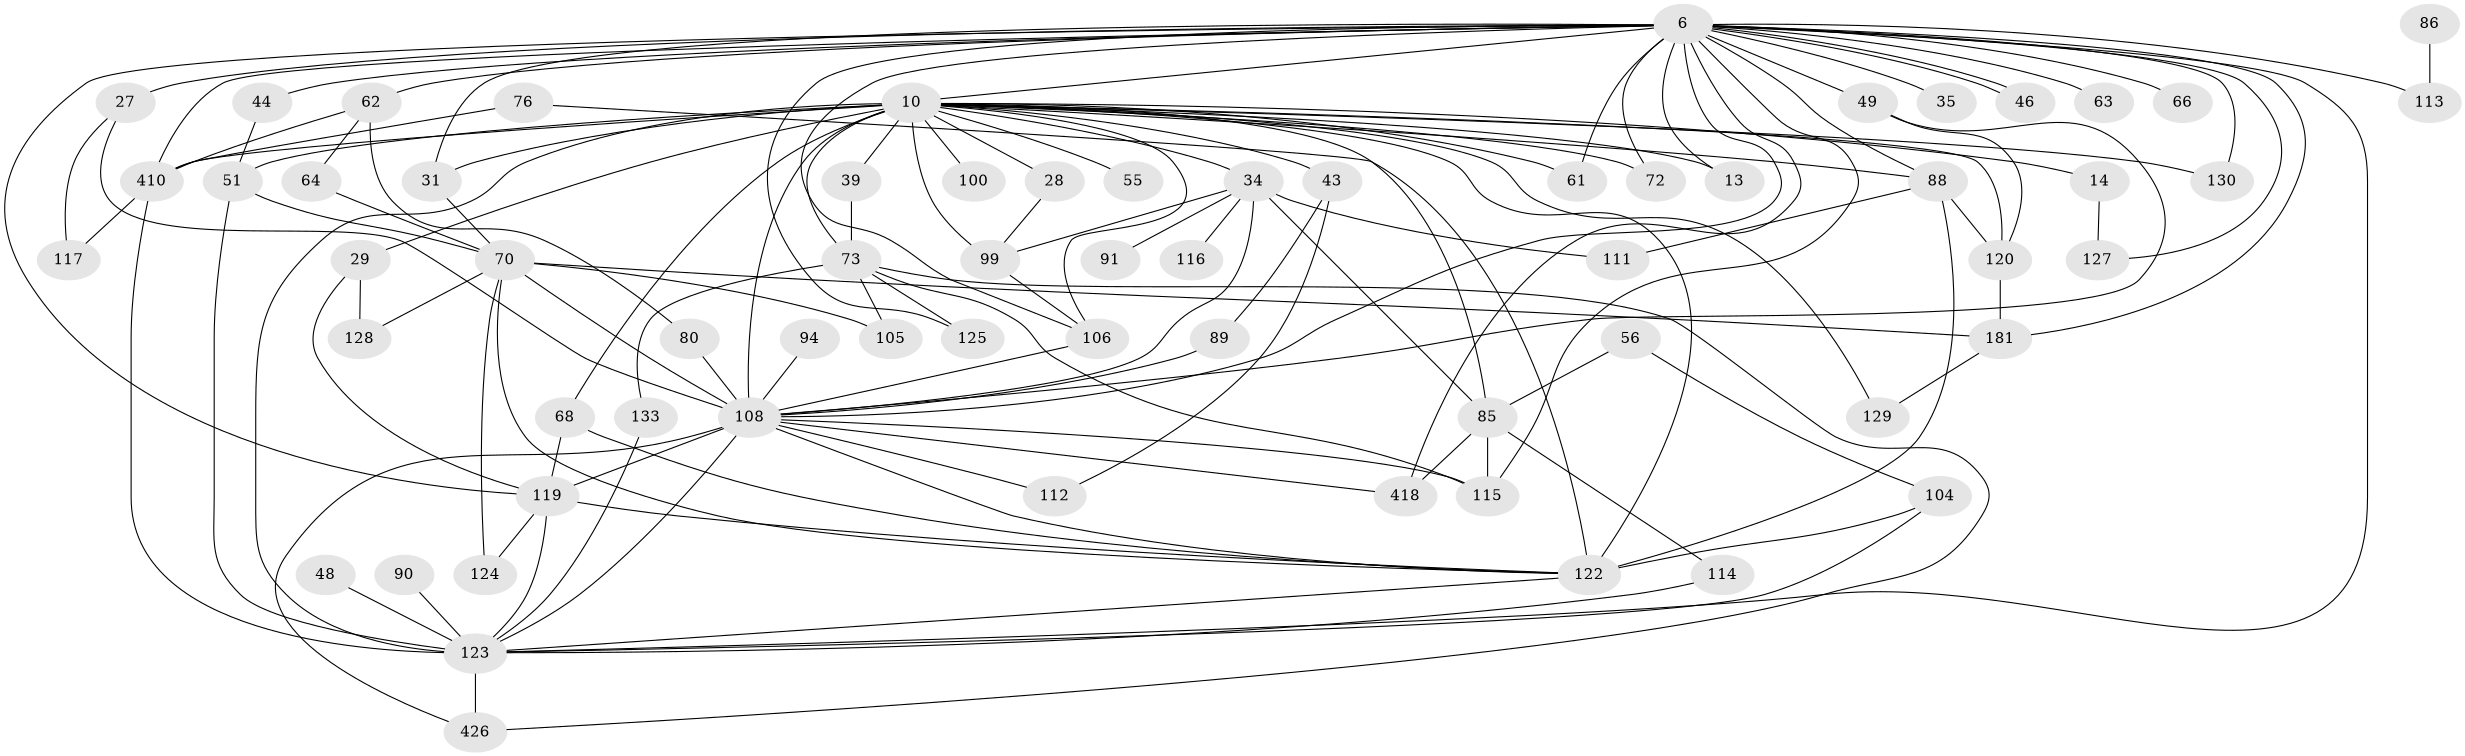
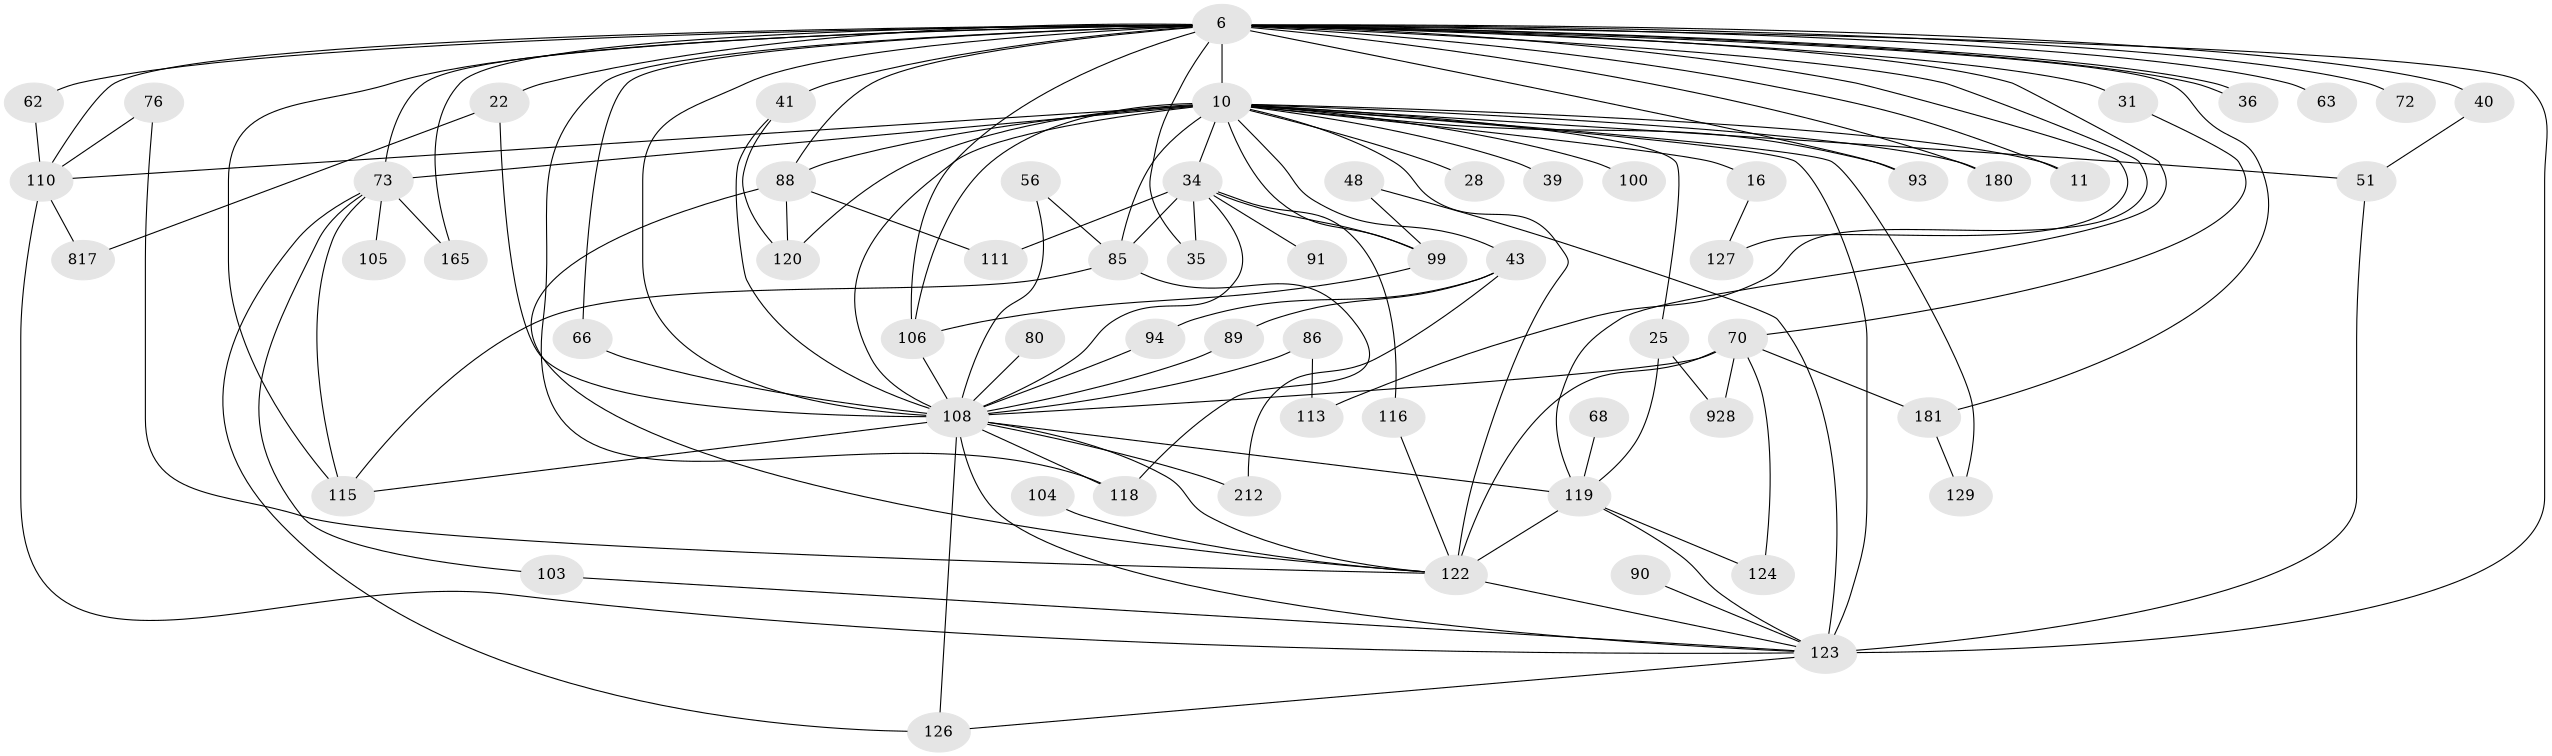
node "27": label "27" -> "22"
node "44": label "44" -> "40"
node "49": label "49" -> "41"
node "46": label "46" -> "36"
edge "10" -- "72": removed
edge "10" -- "31": removed
node "410": label "410" -> "110"
node "64": removed
node "55": removed
node "61": label "61" -> "11"
node "13": label "13" -> "93"
node "14": label "14" -> "16"
node "130": label "130" -> "180"
edge "39" -- "73": now "6" -- "73"
edge "28" -- "99": now "48" -- "99"
edge "34" -- "35": added
edge "51" -- "70": removed
edge "10" -- "68": removed
edge "62" -- "80": removed
node "117": label "117" -> "817"
node "29": label "29" -> "25"
edge "70" -- "105": removed
edge "43" -- "94": added
edge "120" -- "181": removed
node "128": label "128" -> "928"
node "125": label "125" -> "165"
edge "66" -- "108": added
edge "86" -- "108": added
node "133": label "133" -> "103"
edge "56" -- "104": now "56" -- "108"
node "112": label "112" -> "212"
node "418": label "418" -> "118"
edge "68" -- "122": now "116" -- "122"
node "114": removed
edge "104" -- "123": removed
node "426": label "426" -> "126"
